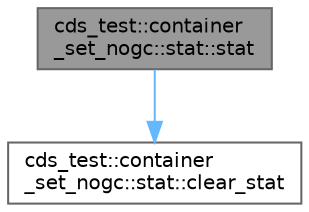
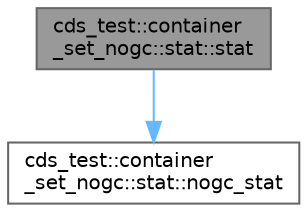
node "cds_test::container _set_nogc::stat::clear_stat": label "cds_test::container _set_nogc::stat::clear_stat" -> "cds_test::container _set_nogc::stat::nogc_stat"
